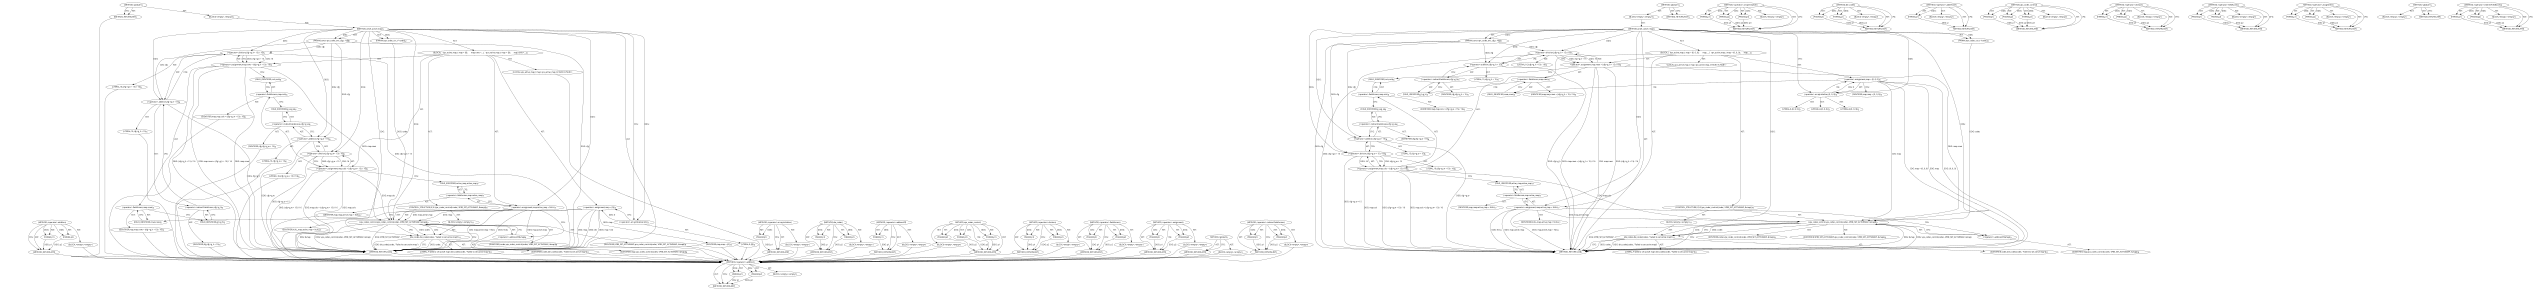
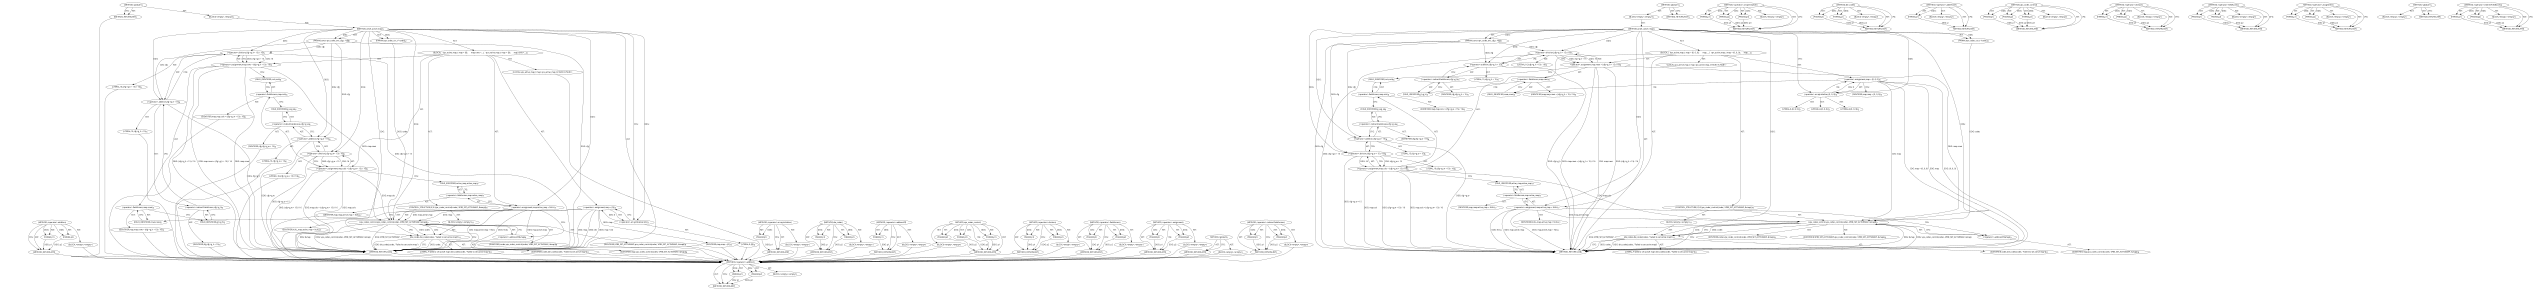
edge "(<operator>.assignment,map = {0})" -> "(<operator>.arrayInitializer,{0})": added, label "AST:"
